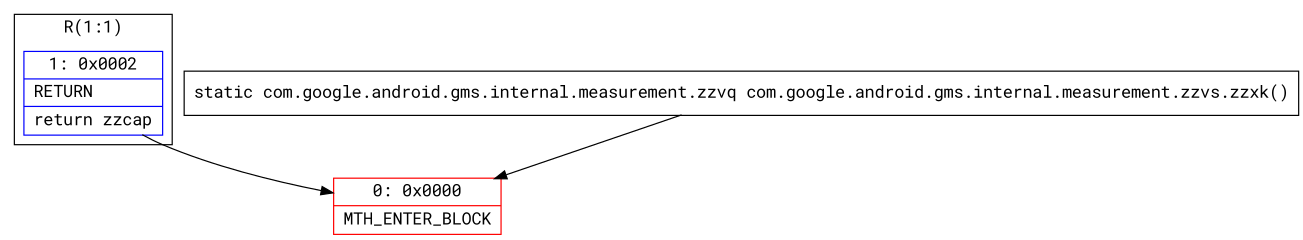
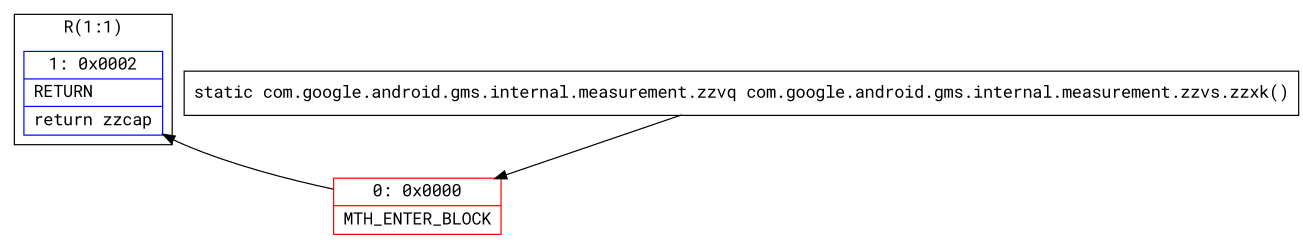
edge "1: 0x0002" -> "0: 0x0000": reversed
